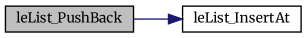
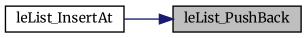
edge "leList_PushBack" -> "leList_InsertAt": reversed
